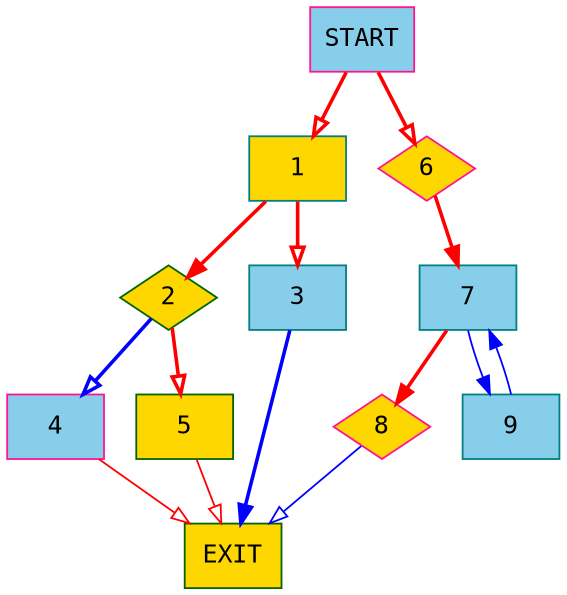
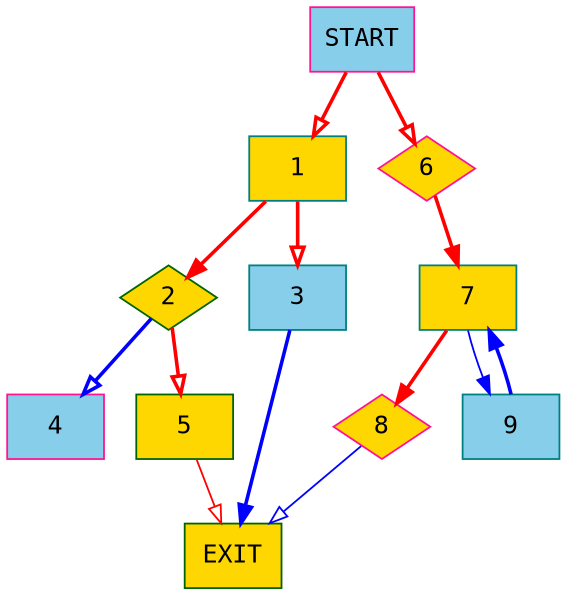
node "7": fillcolor skyblue -> gold
edge "9" -> "7": style solid -> bold
edge "4" -> "EXIT": removed
